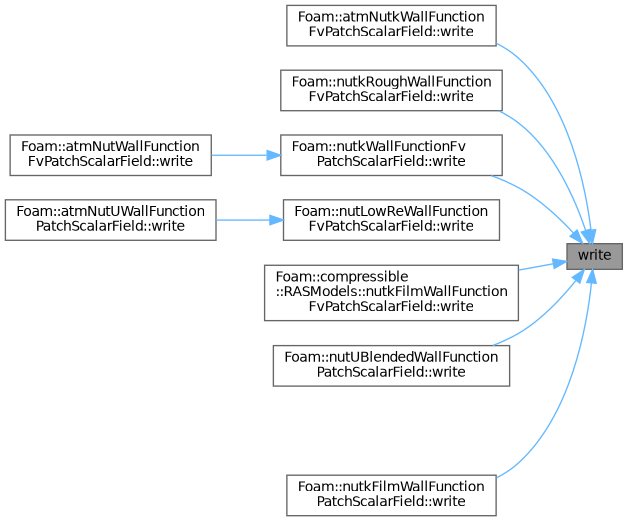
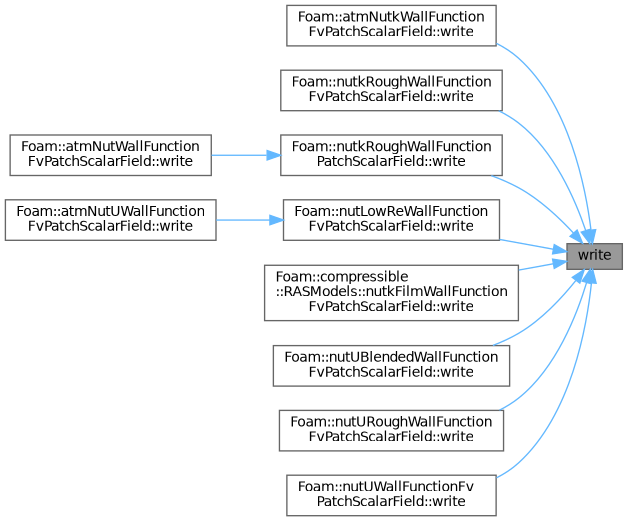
node "Foam::nutkWallFunctionFv PatchScalarField::write": label "Foam::nutkWallFunctionFv PatchScalarField::write" -> "Foam::nutkRoughWallFunction PatchScalarField::write"
node "Foam::atmNutUWallFunction PatchScalarField::write": label "Foam::atmNutUWallFunction PatchScalarField::write" -> "Foam::atmNutUWallFunction FvPatchScalarField::write"
edge "Foam::nutLowReWallFunction FvPatchScalarField::write" -> "write": added
node "Foam::nutUBlendedWallFunction PatchScalarField::write": label "Foam::nutUBlendedWallFunction PatchScalarField::write" -> "Foam::nutUBlendedWallFunction FvPatchScalarField::write"
node "Foam::nutURoughWallFunction FvPatchScalarField::write": added
node "Foam::nutkFilmWallFunction PatchScalarField::write": label "Foam::nutkFilmWallFunction PatchScalarField::write" -> "Foam::nutUWallFunctionFv PatchScalarField::write"
